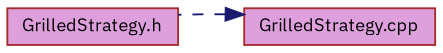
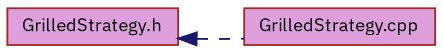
edge "GrilledStrategy.h" -> "GrilledStrategy.cpp": reversed
